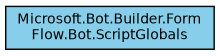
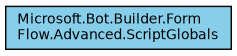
node "Microsoft.Bot.Builder.Form Flow.Bot.ScriptGlobals": label "Microsoft.Bot.Builder.Form Flow.Bot.ScriptGlobals" -> "Microsoft.Bot.Builder.Form Flow.Advanced.ScriptGlobals"
